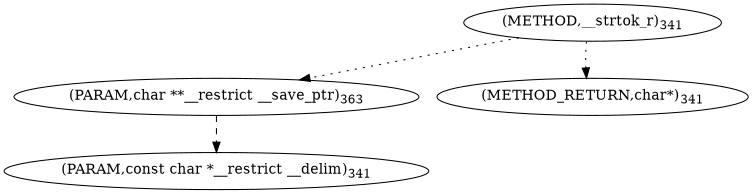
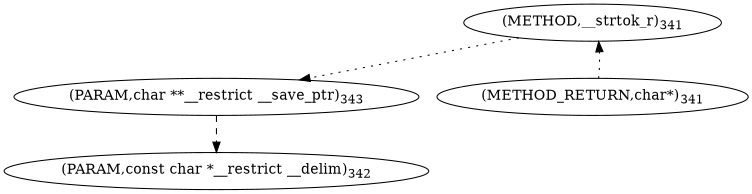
edge "(METHOD,__strtok_r)" -> "(METHOD_RETURN,char*)": reversed
node "(PARAM,char **__restrict __save_ptr)": text "363" -> "343"
node "(PARAM,const char *__restrict __delim)": text "341" -> "342"
